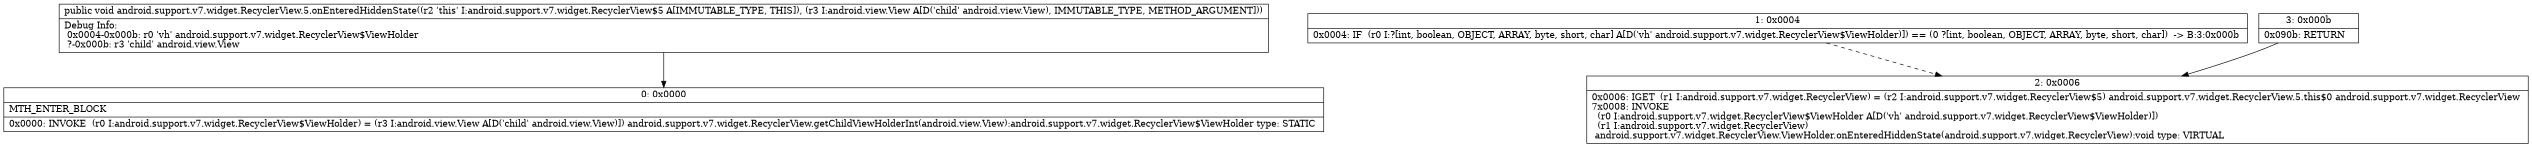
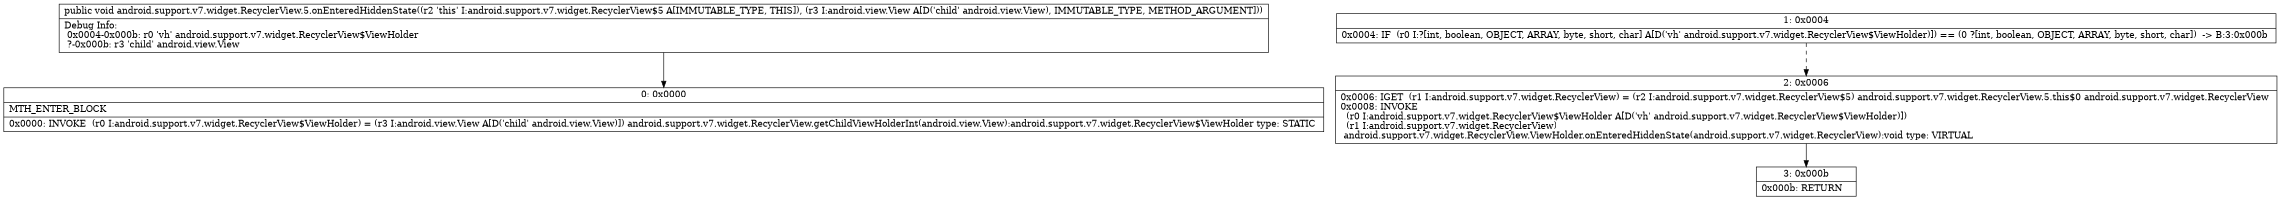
node "3: 0x000b": text "0x090b: RETURN" -> "0x000b: RETURN"
edge "3: 0x000b" -> "2: 0x0006": reversed
node "2: 0x0006": text "7x0008: INVOKE" -> "0x0008: INVOKE"
